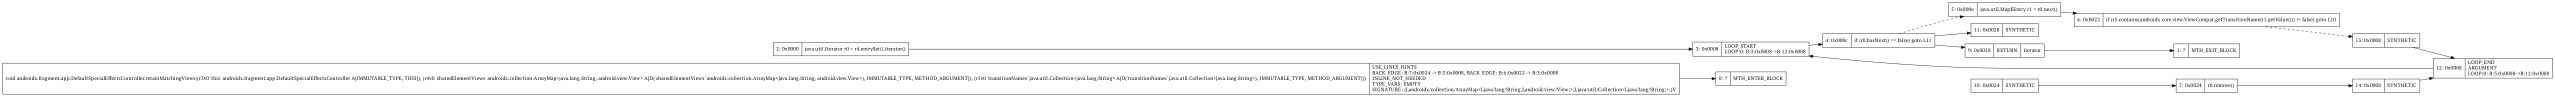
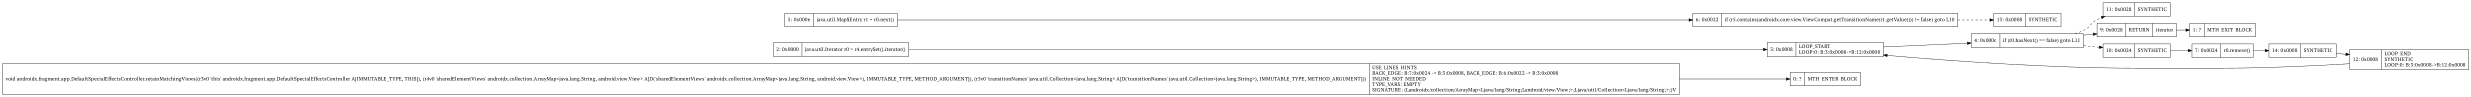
edge "4: 0x000c" -> "5: 0x000e": now "4: 0x000c" -> "10: 0x0024"
edge "4: 0x000c" -> "11: 0x0028": style solid -> dashed
edge "13: 0x0008" -> "12: 0x0008": removed
node "12: 0x0008": text "ARGUMENT" -> "SYNTHETIC"
